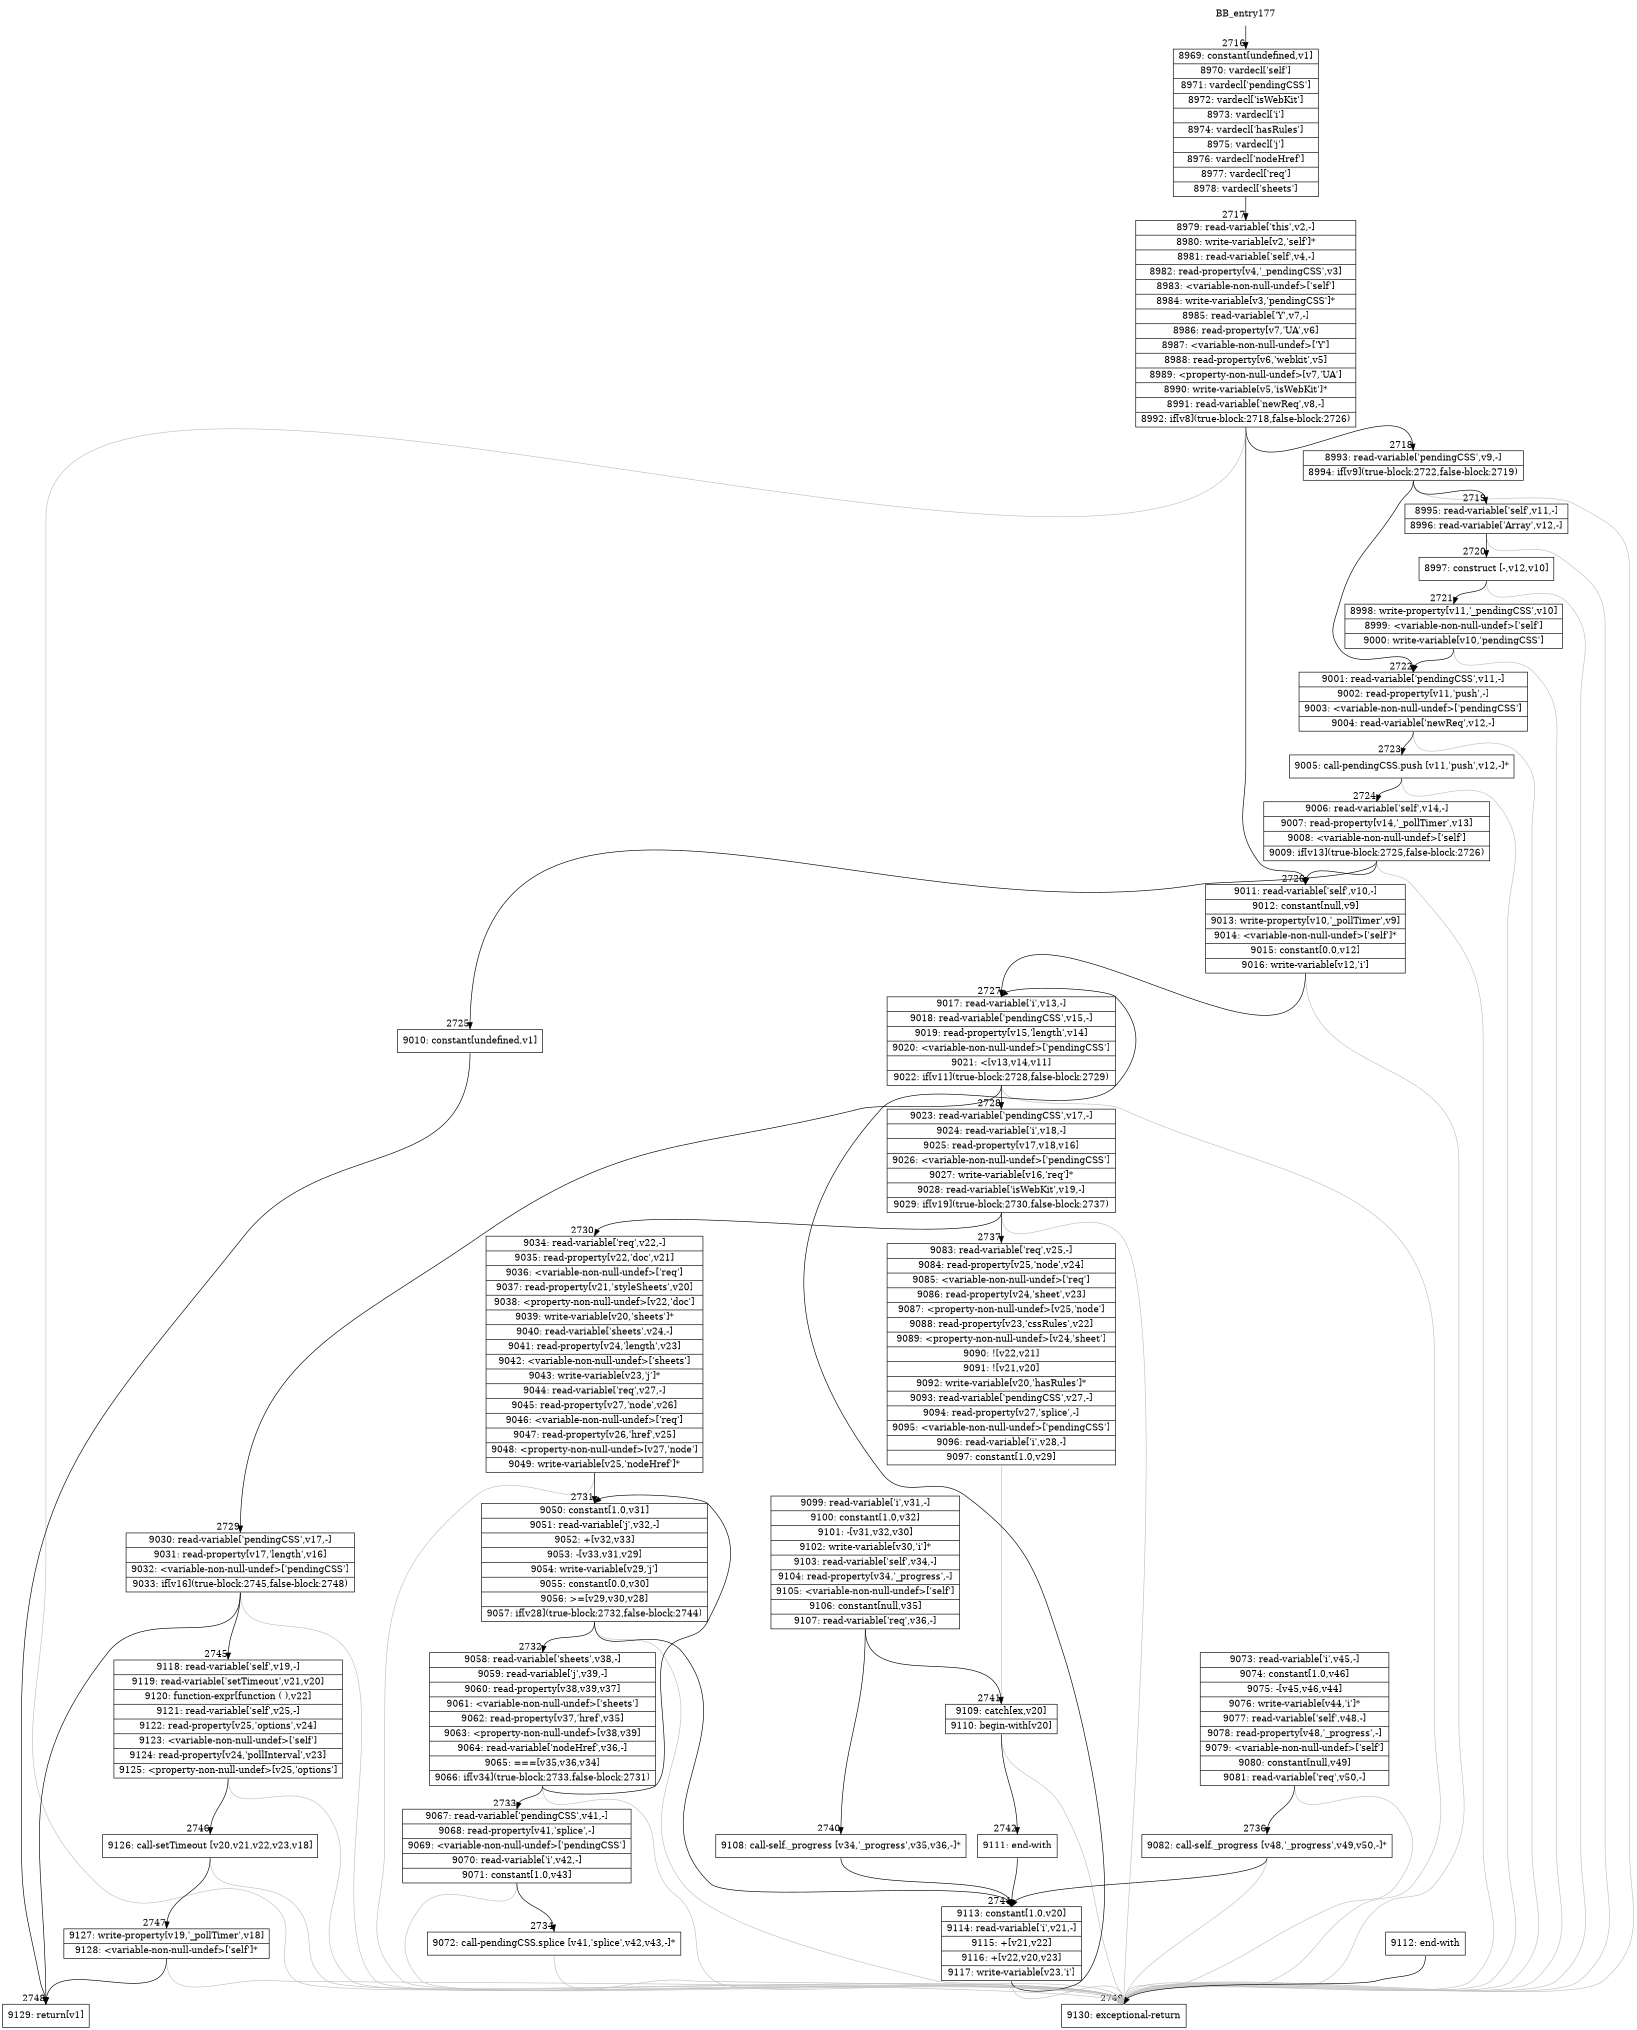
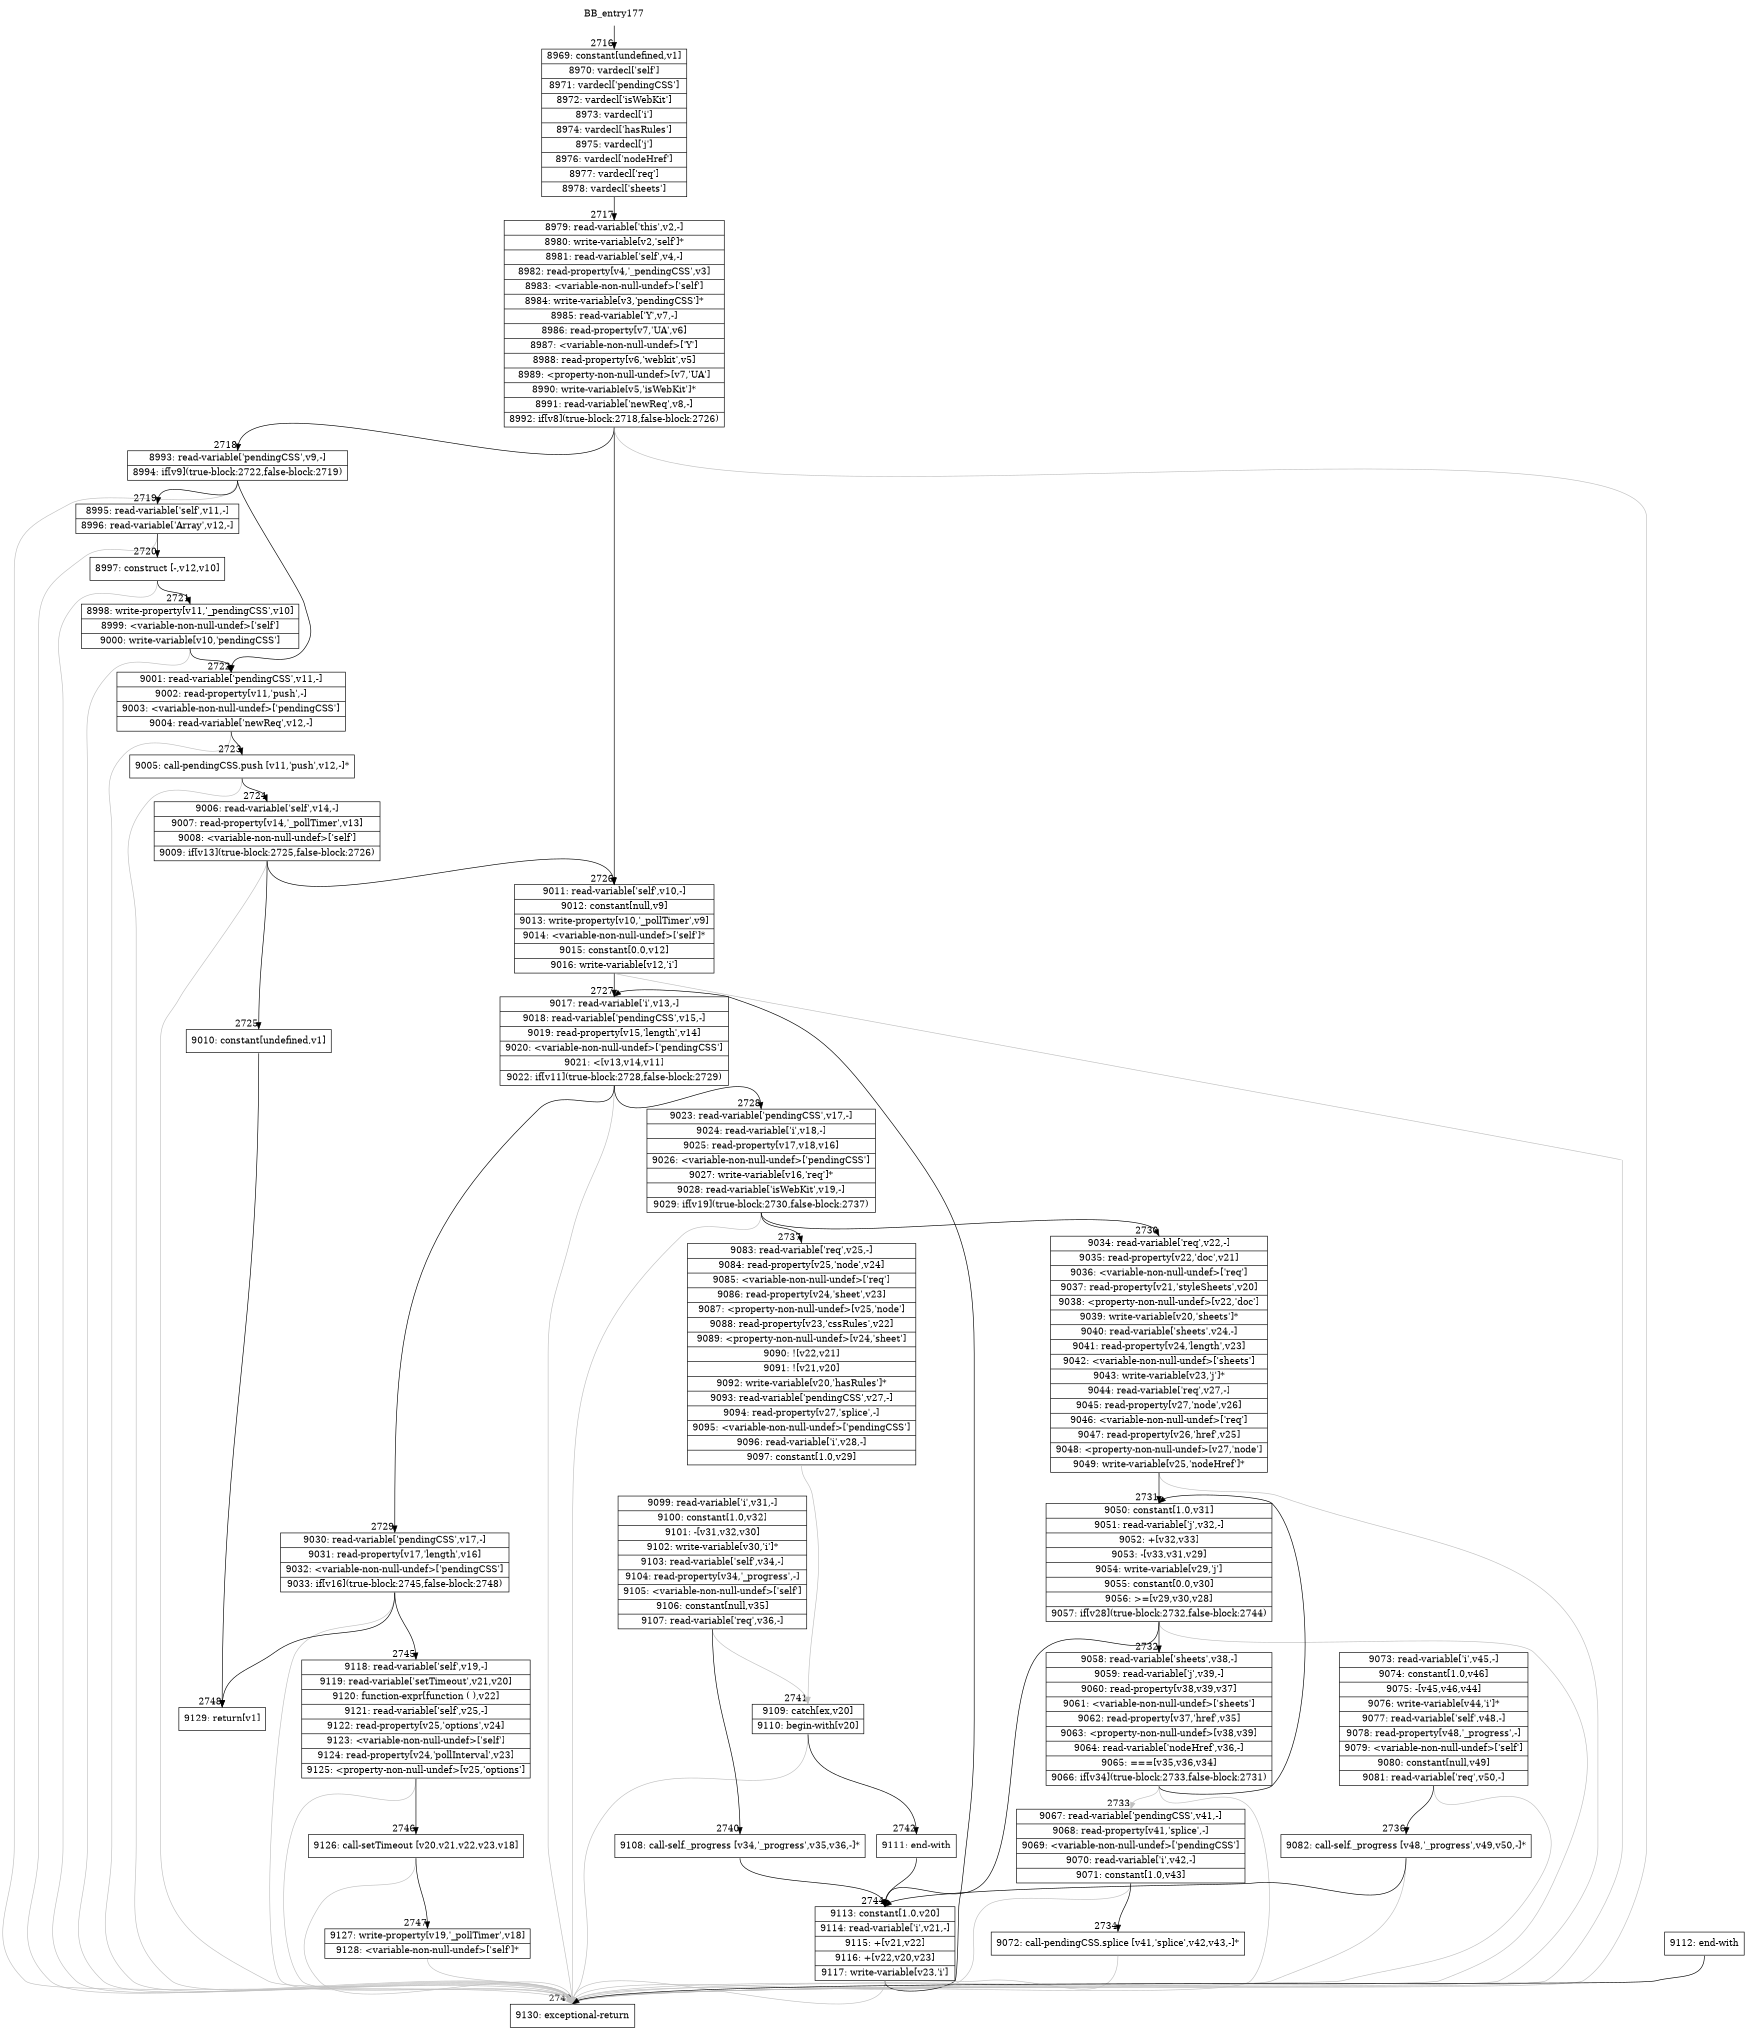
edge "9099: read-variable['i',v31,-]" -> "9109: catch[ex,v20]": color black -> gray
edge "9058: read-variable['sheets',v38,-]" -> "9067: read-variable['pendingCSS',v41,-]": color black -> gray
edge "9127: write-property[v19,'_pollTimer',v18]" -> "9129: return[v1]": removed
